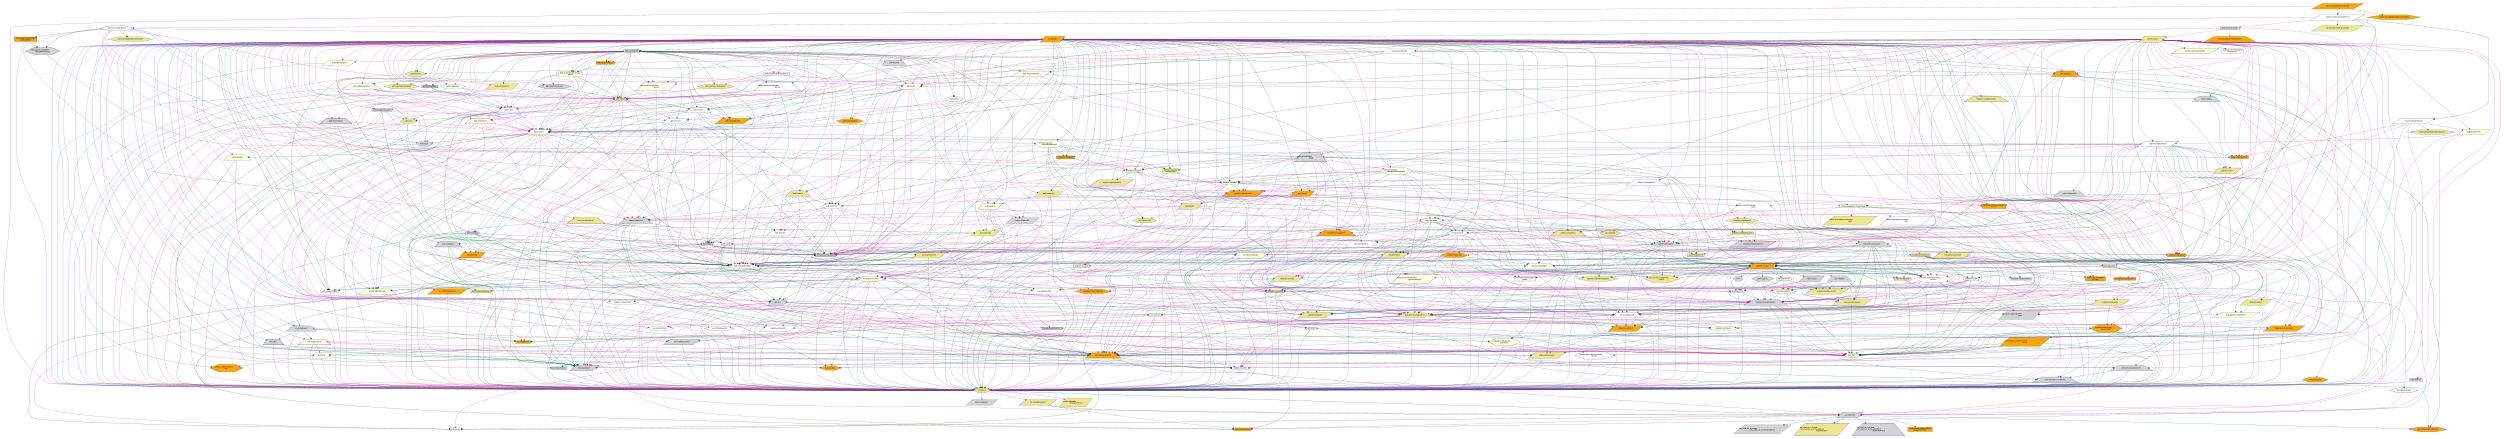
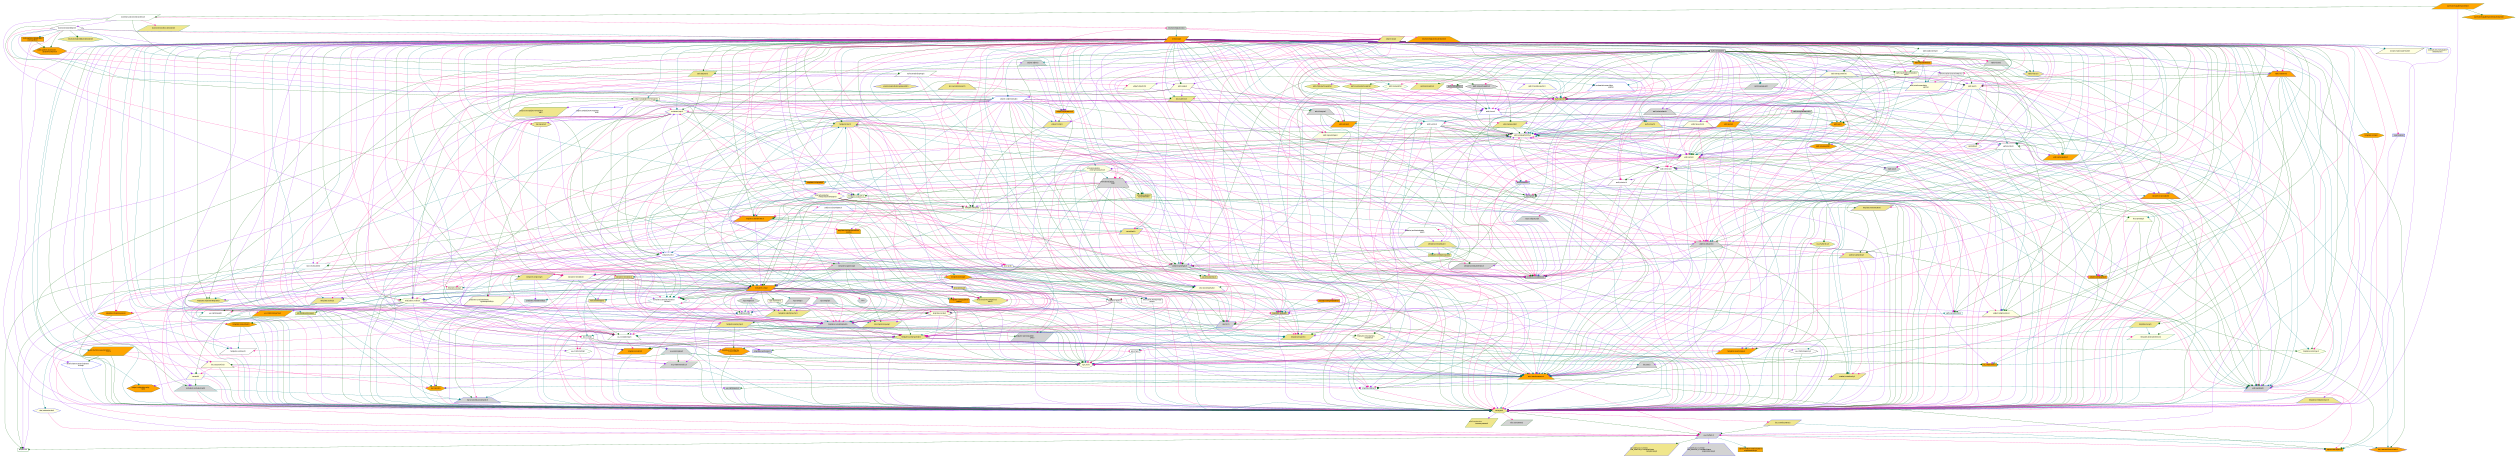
node "EventHandlers/MovieScene DataEventContainer.h": fillcolor lightgrey -> orange
node "Math/InterpCurvePoint.h": shape parallelogram -> trapezium
node "Math/Box.h": fillcolor khaki -> orange
edge "UObject/ScriptDelegates.h" -> "Templates/PointerIsConvertible FromTo.h": now "UObject/ScriptDelegates.h" -> "Templates/TypeHash.h"
edge "Math/Vector.h" -> "HAL/MemoryBase.h": now "Math/Vector.h" -> "Misc/Crc.h"
edge "Math/Rotator.h" -> "Math/UnrealMathUtility.h": reversed
edge "Math/Range.h" -> "Math/RangeBound.h": now "Math/Range.h" -> "Containers/StringFwd.h"
node "Delegates/DelegateBase.h": shape hexagon -> trapezium
edge "Containers/SparseArray.h" -> "Containers/BitArray.h": color darkgreen -> deeppink
node "Traits/ElementType.h": color blue -> black
edge "Containers/ContainerAllocation Policies.h" -> "Templates/TypeCompatible Bytes.h": removed
node "Templates/IsEnumClass.h": fillcolor white -> orange
edge "Templates/IsArithmetic.h" -> "Templates/IsTriviallyCopy Assignable.h": now "Templates/MemoryOps.h" -> "Templates/IsTriviallyCopy Assignable.h"
edge "Math/IntPoint.h" -> "CoreTypes.h": added
node "UBT_COMPILED_PLATFORM /UBT_COMPILED_PLATFORMPlatform.h": removed
